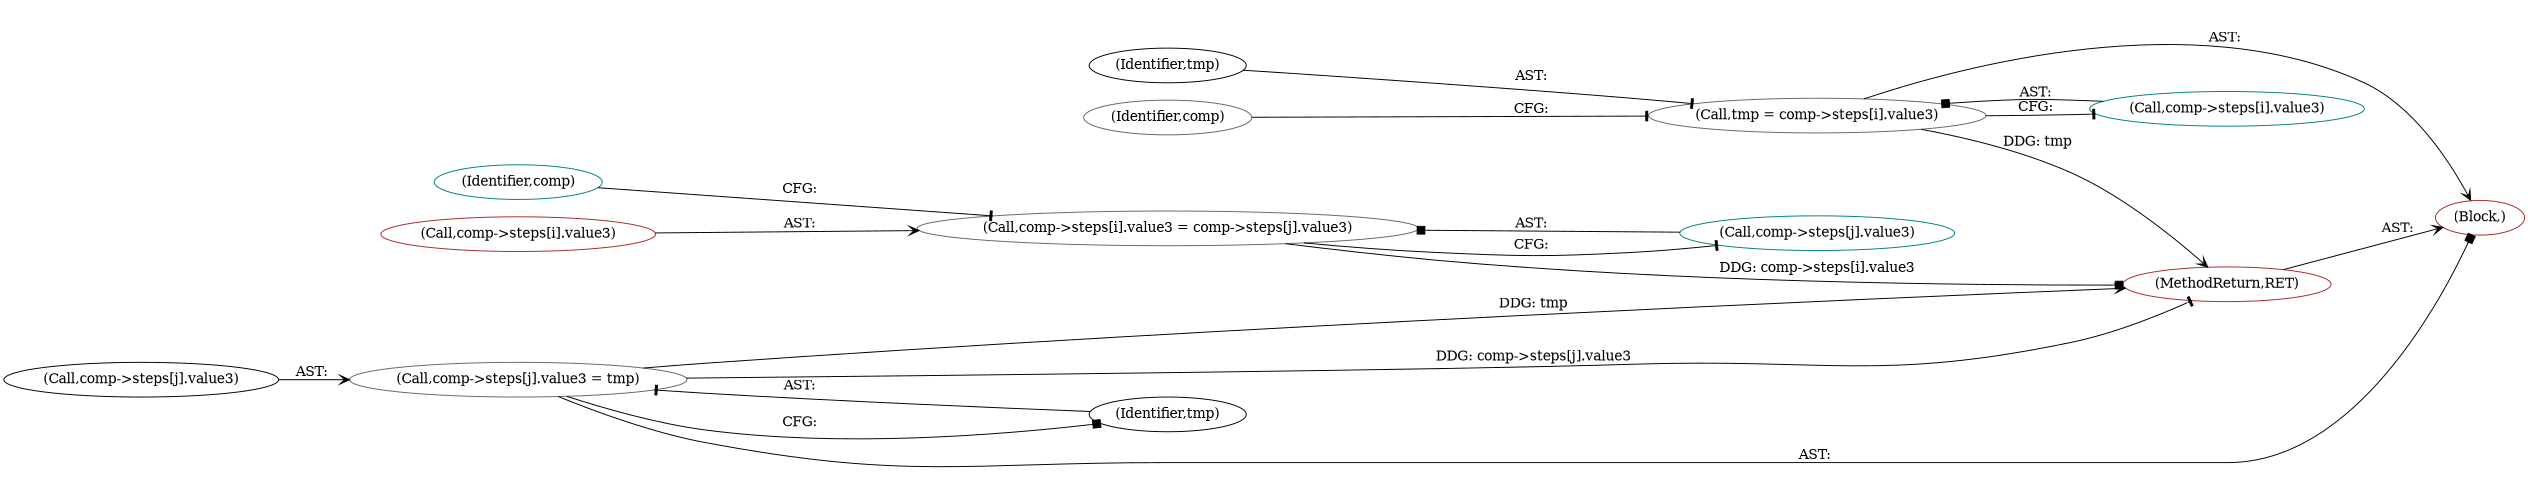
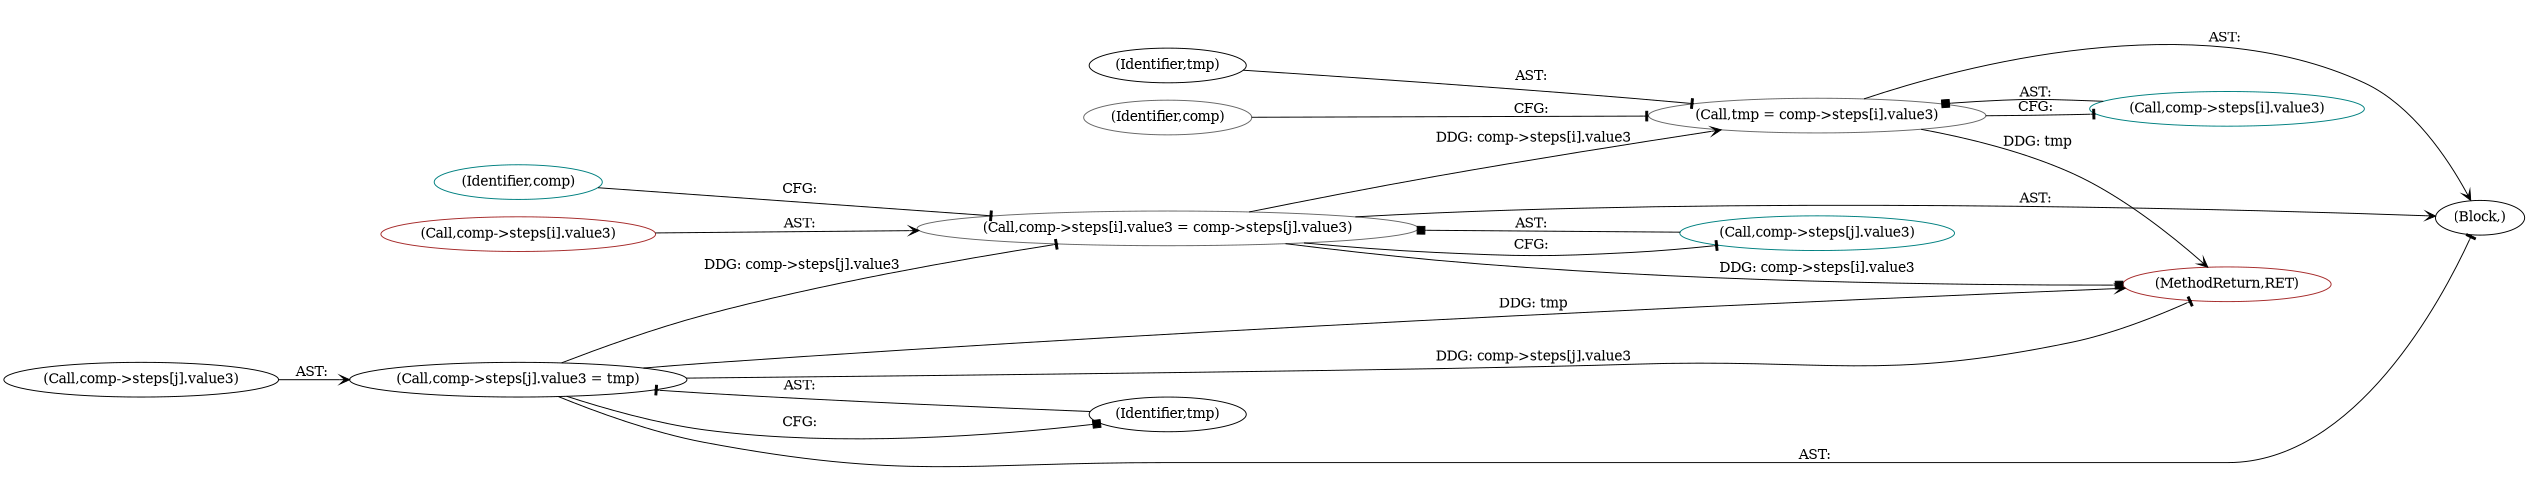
edge "(Call,comp->steps[i].value3 = comp->steps[j].value3)" -> "(Call,tmp = comp->steps[i].value3)": added, label "DDG: comp->steps[i].value3"
node "(Block,)": color brown -> black
edge "(MethodReturn,RET)" -> "(Block,)": now "(Call,comp->steps[i].value3 = comp->steps[j].value3)" -> "(Block,)"
edge "(Call,comp->steps[j].value3 = tmp)" -> "(Call,comp->steps[i].value3 = comp->steps[j].value3)": added, label "DDG: comp->steps[j].value3"
node "(Call,comp->steps[j].value3 = tmp)": color gray40 -> black
edge "(Call,comp->steps[j].value3 = tmp)" -> "(Block,)": arrowhead box -> tee
